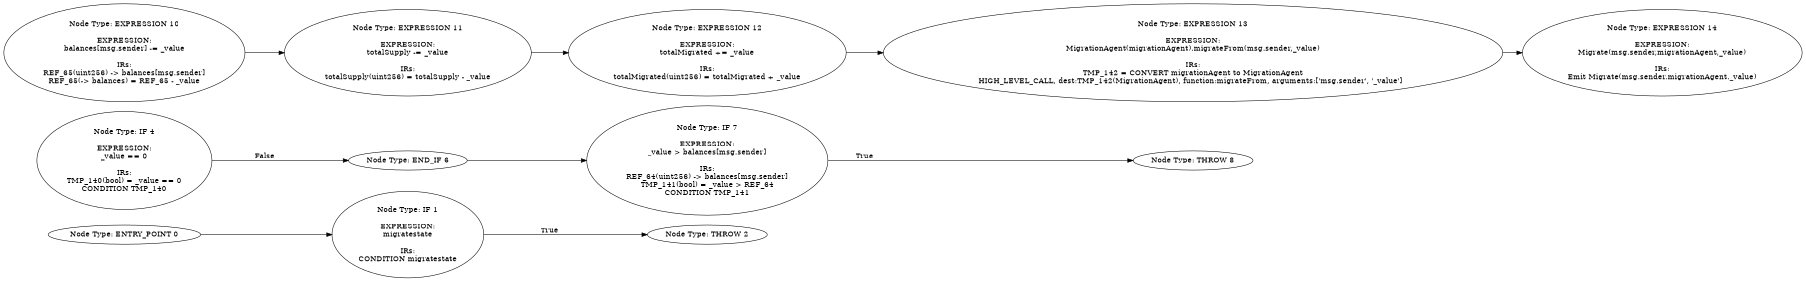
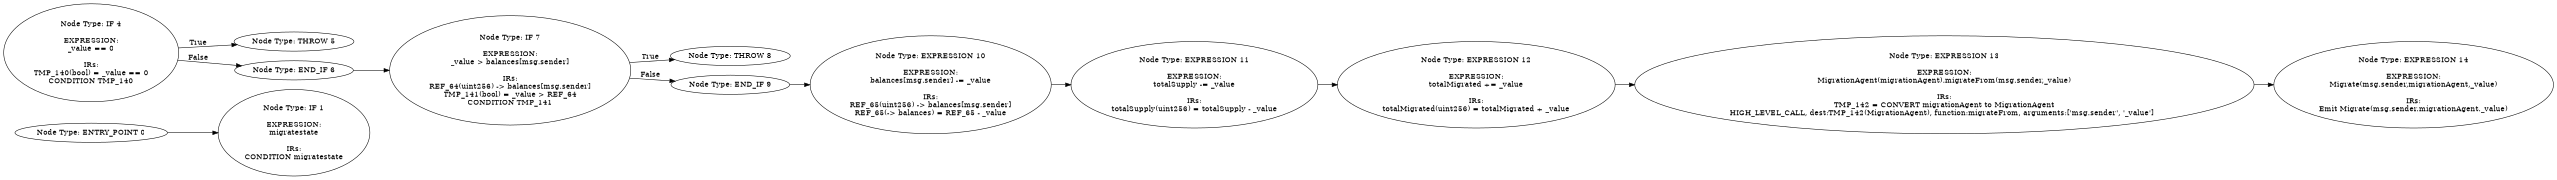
node "Node Type: THROW 5": added
node "Node Type: END_IF 9": added
node "Node Type: THROW 2": removed
